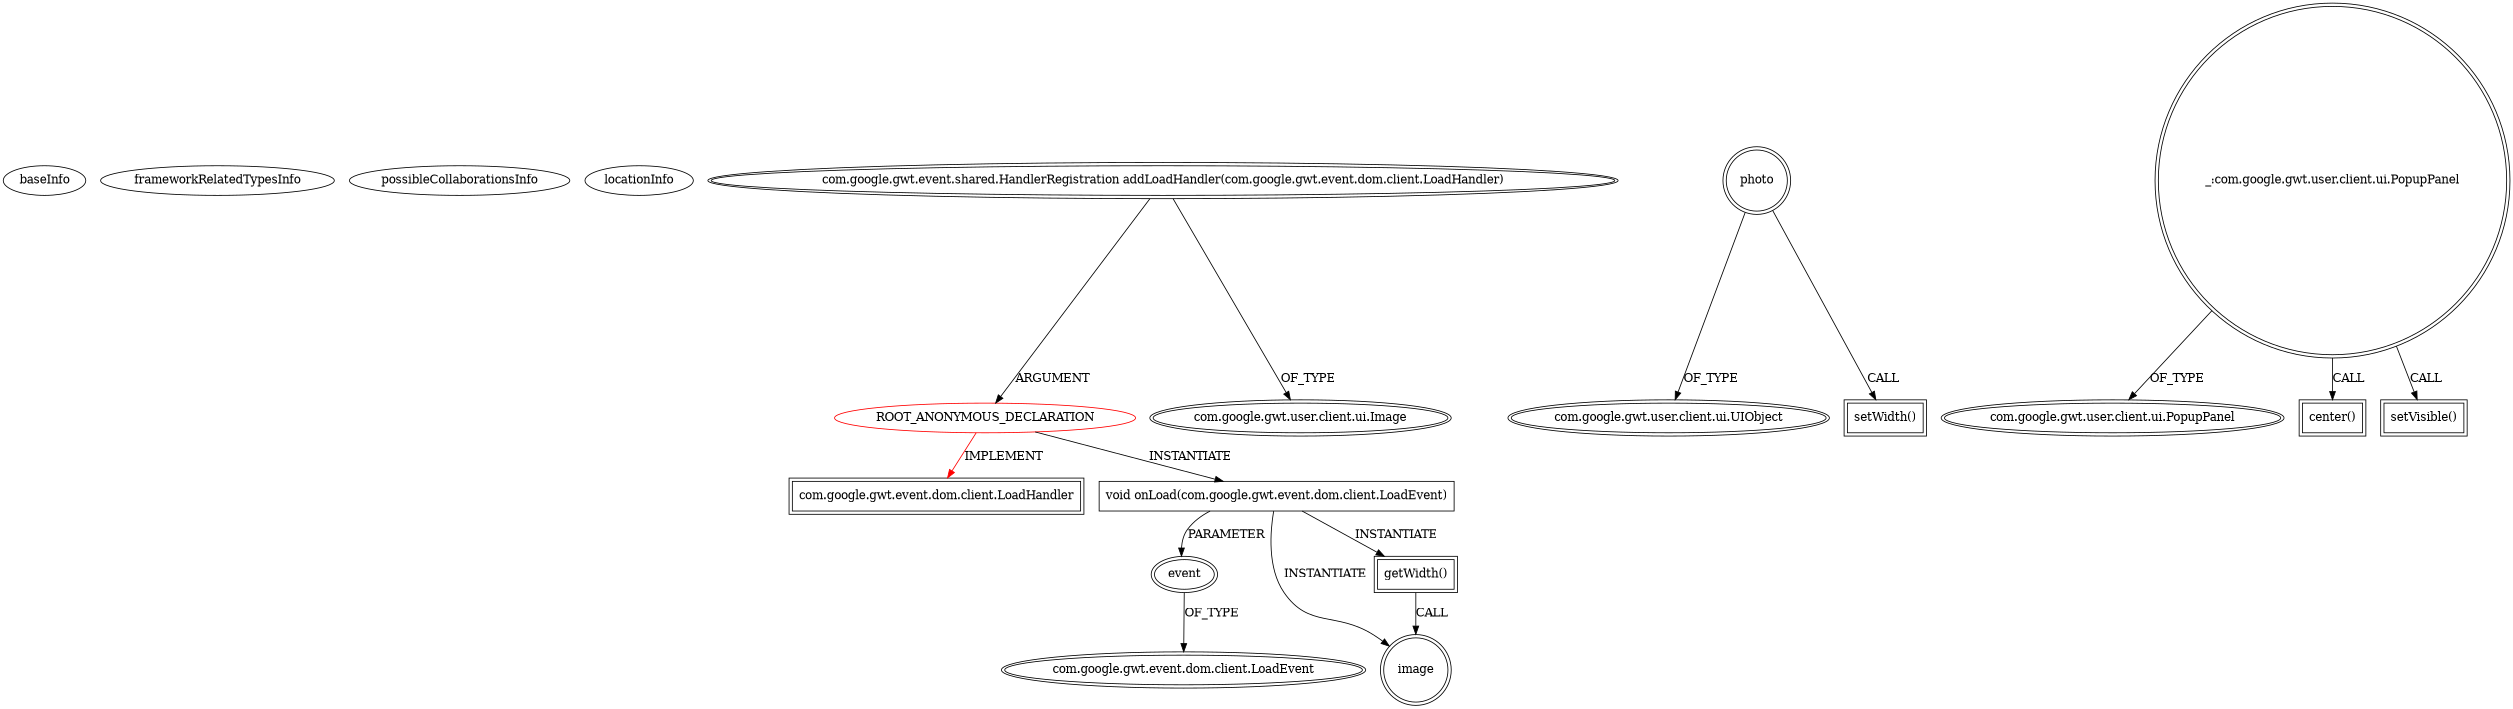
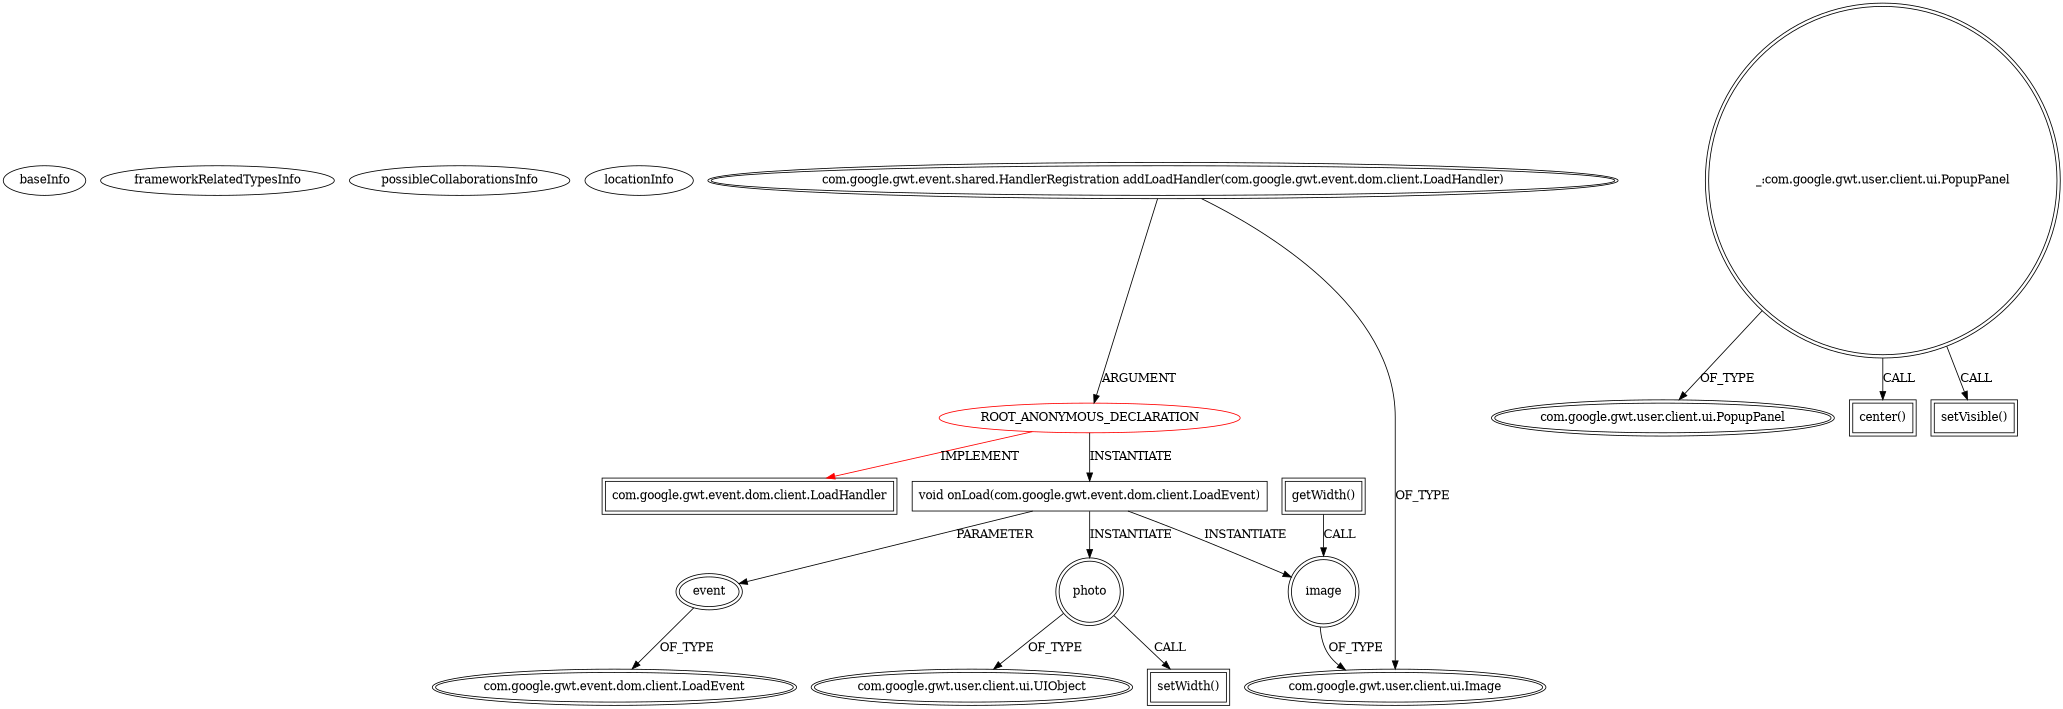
edge "void onLoad(com.google.gwt.event.dom.client.LoadEvent)" -> "getWidth()": now "void onLoad(com.google.gwt.event.dom.client.LoadEvent)" -> "photo"
edge "image" -> "com.google.gwt.user.client.ui.Image": added, label "OF_TYPE"
